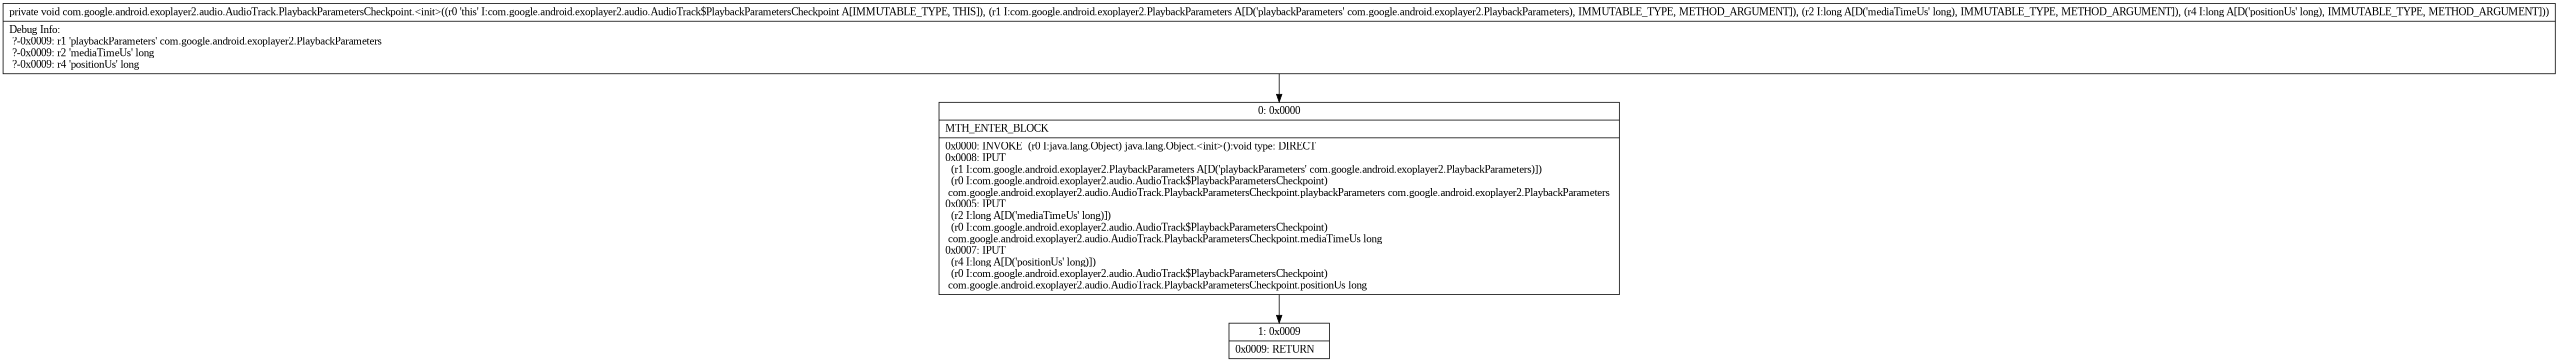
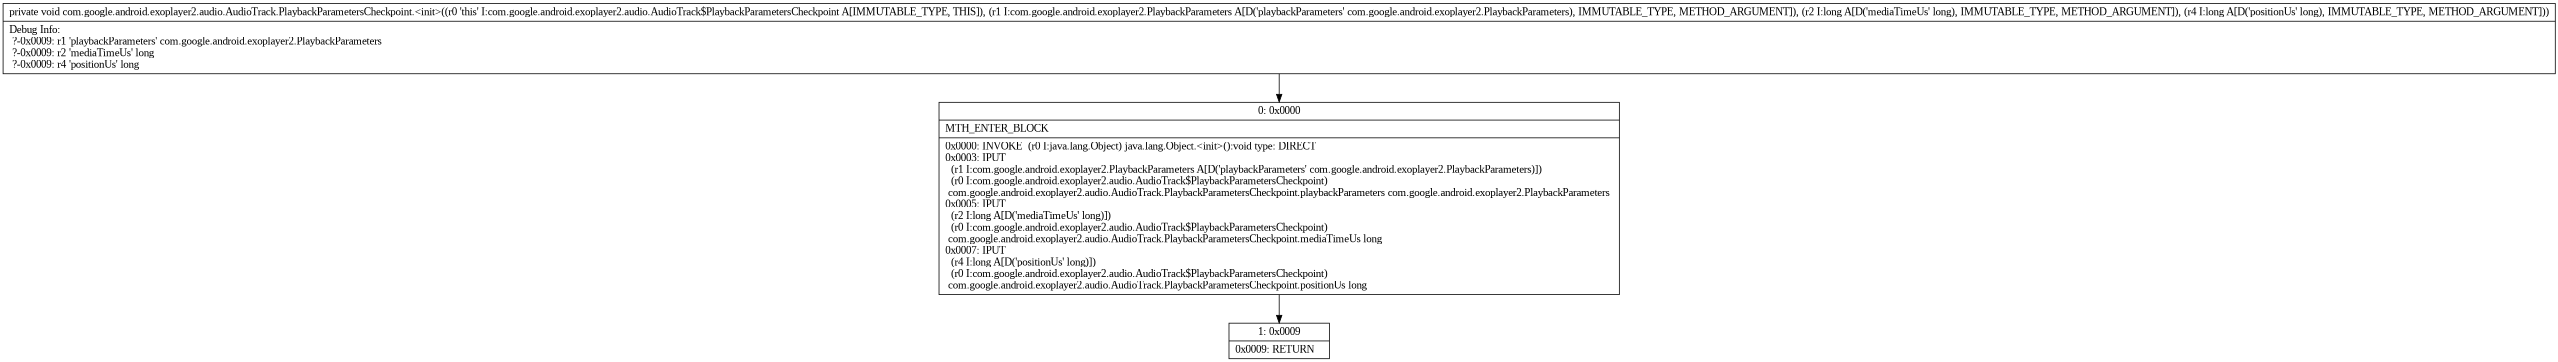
node "0: 0x0000": text "0x0008: IPUT" -> "0x0003: IPUT"
